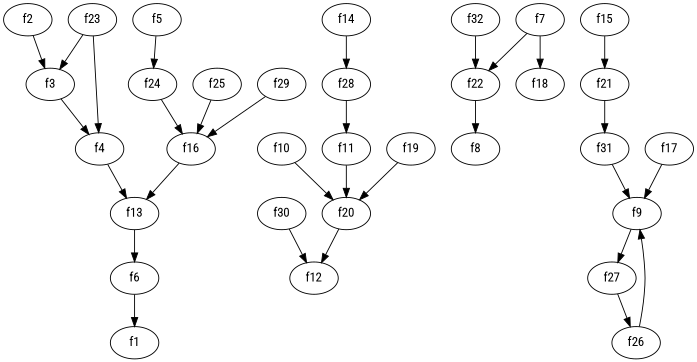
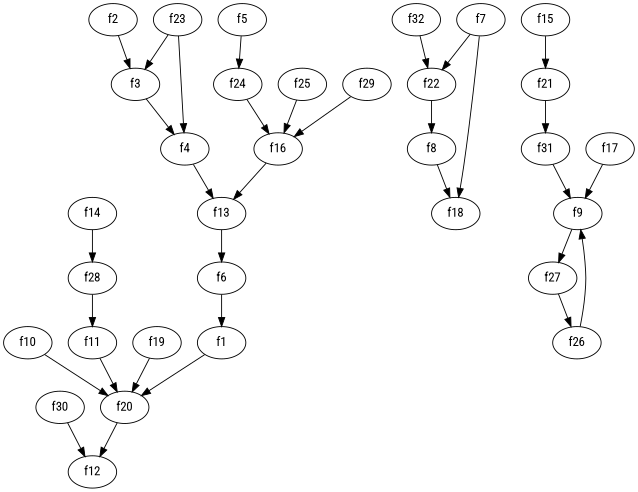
edge "f8" -> "f18": added
edge "f1" -> "f20": added
